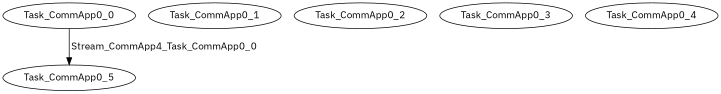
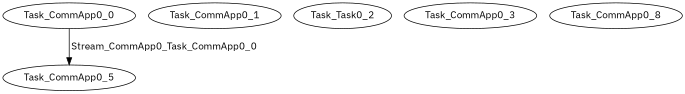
node "Task_CommApp0_2": label "Task_CommApp0_2" -> "Task_Task0_2"
node "Task_CommApp0_4": label "Task_CommApp0_4" -> "Task_CommApp0_8"
edge "Task_CommApp0_0" -> "Task_CommApp0_5": label " Stream_CommApp4_Task_CommApp0_0" -> " Stream_CommApp0_Task_CommApp0_0"
